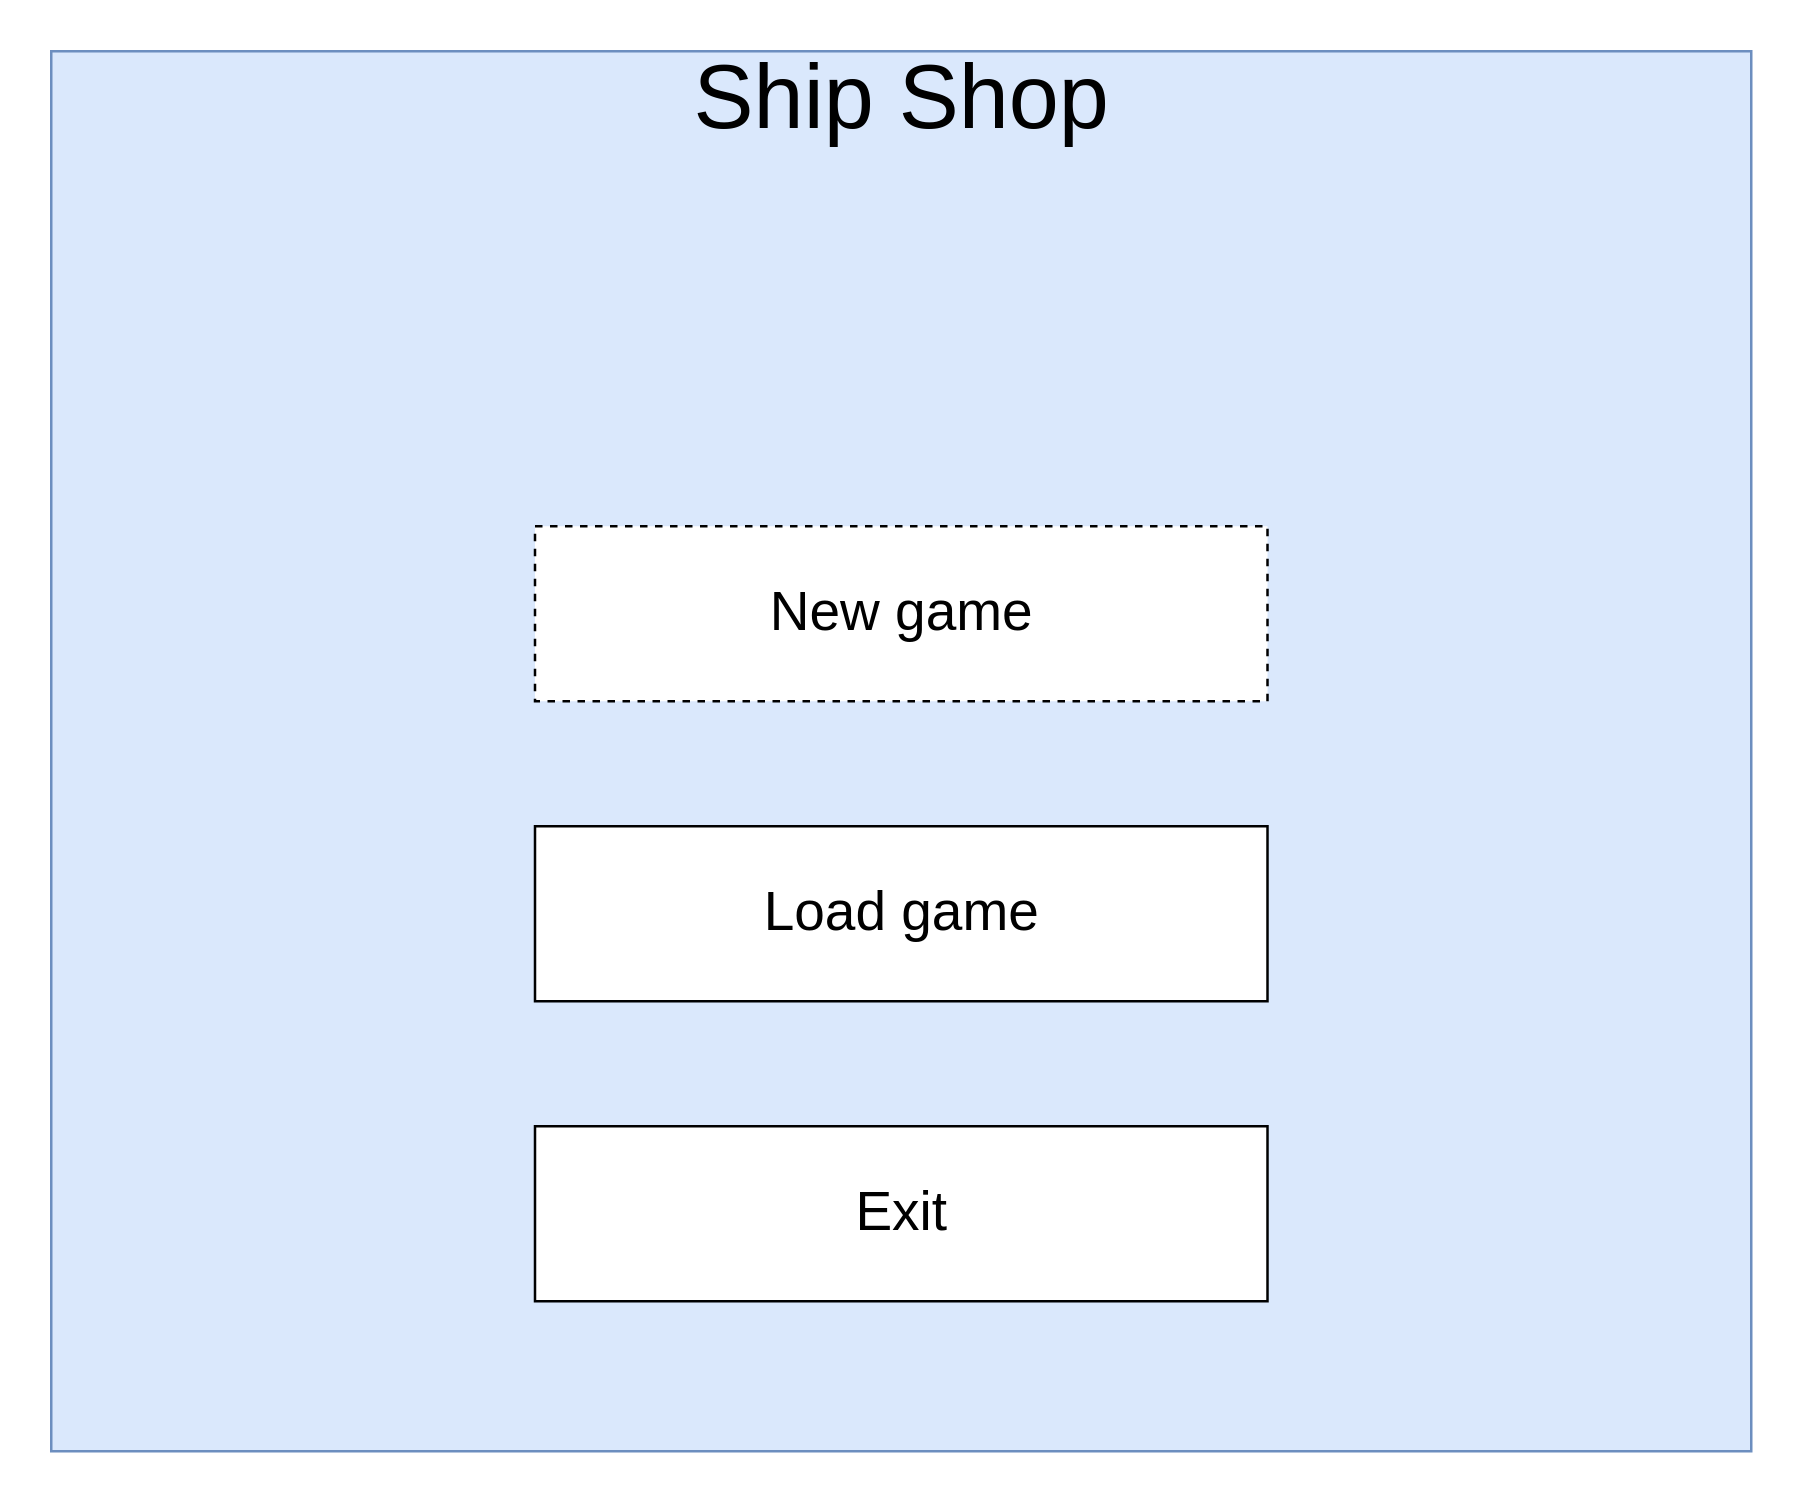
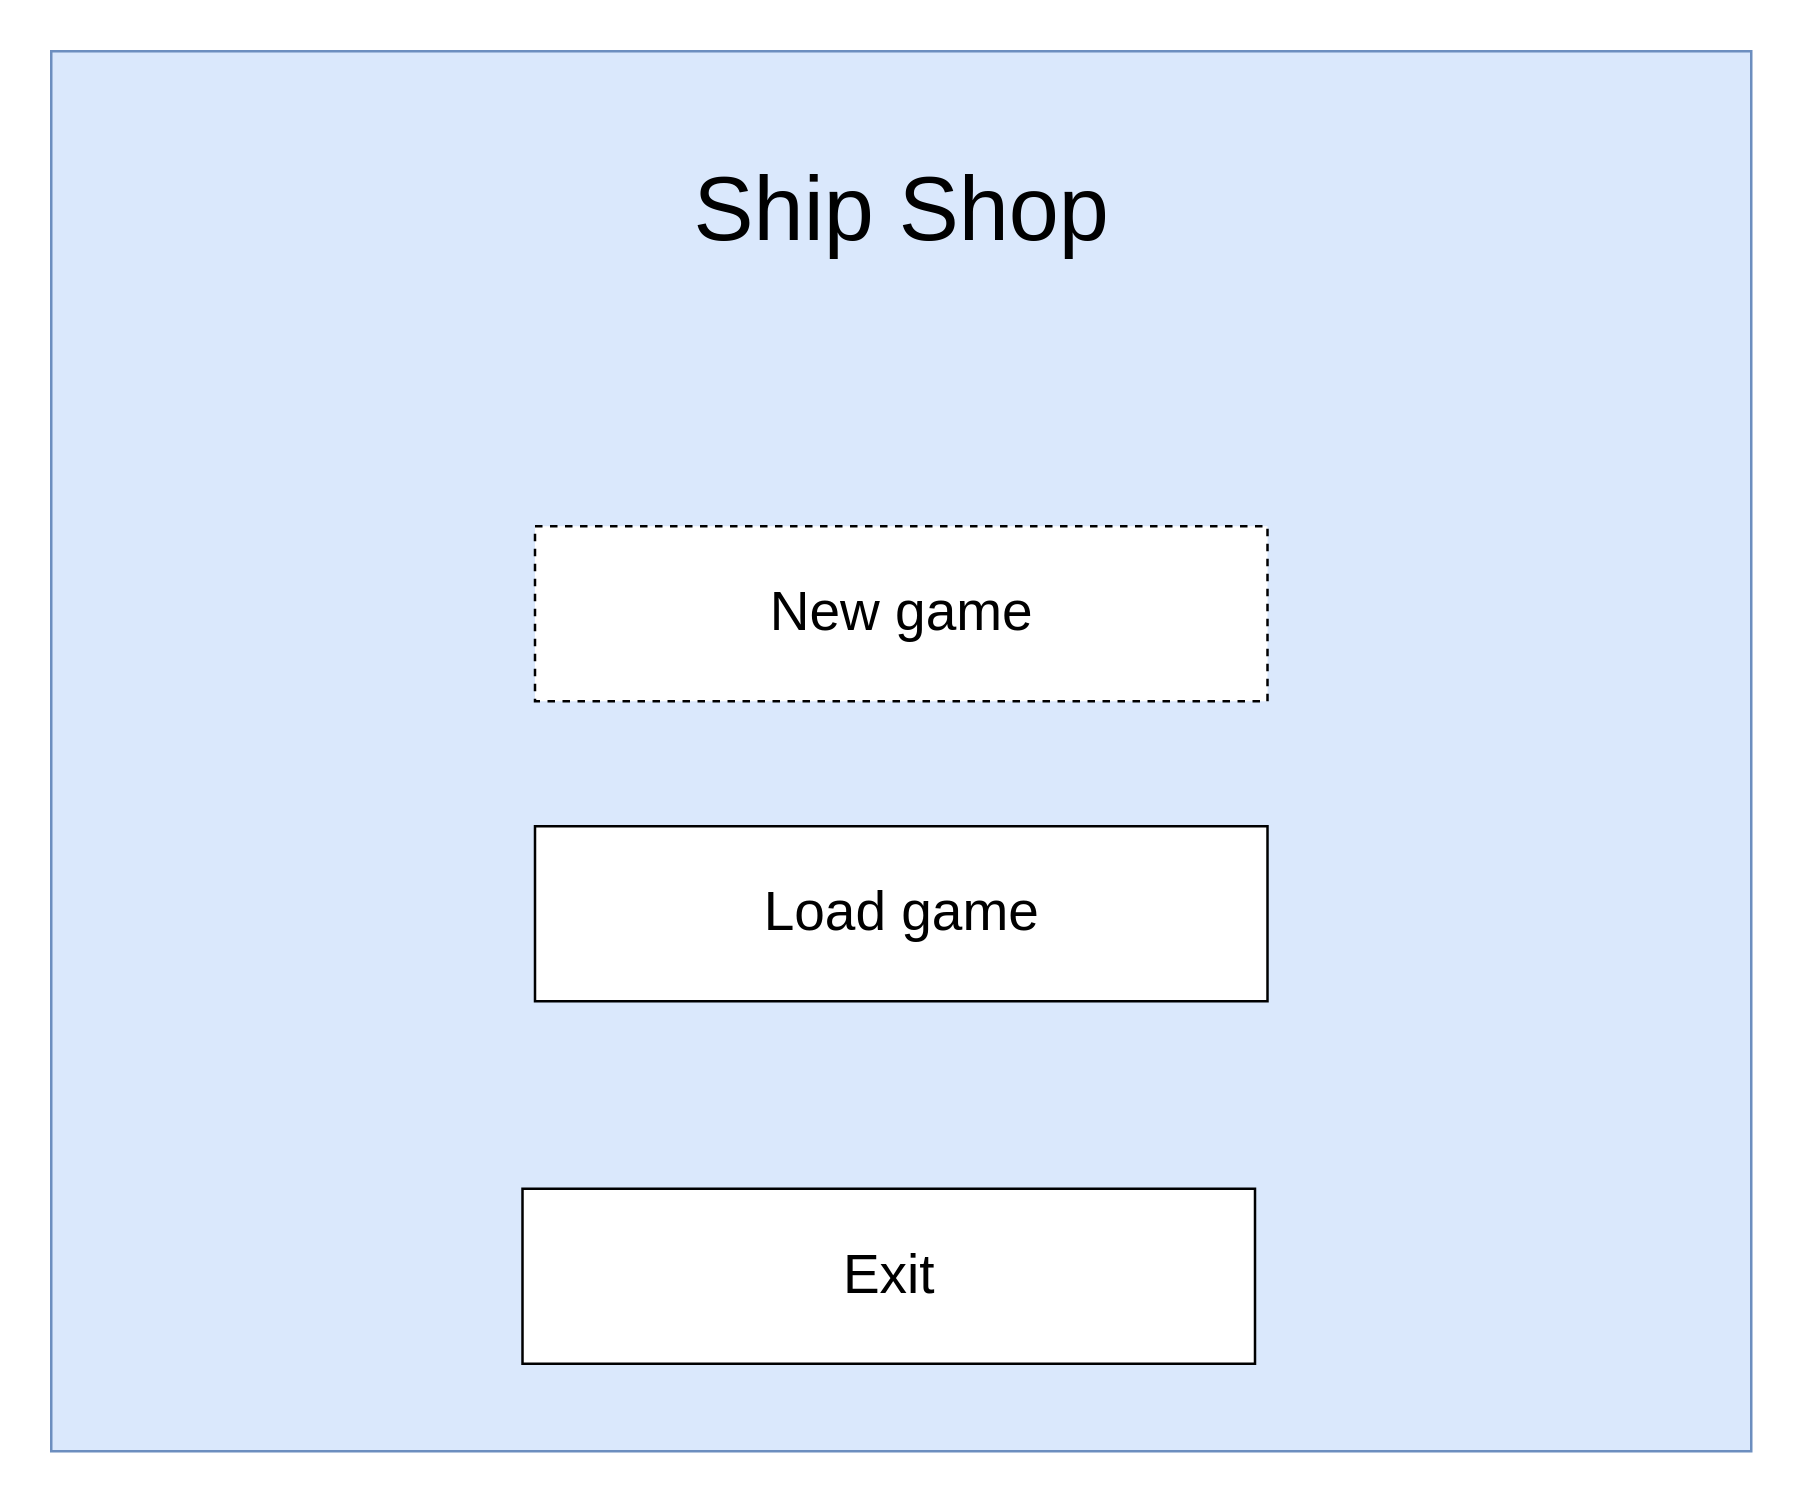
node "Ship Shop": moved (901, 114) -> (901, 226)
node "Exit": moved (901, 1214) -> (889, 1276)
